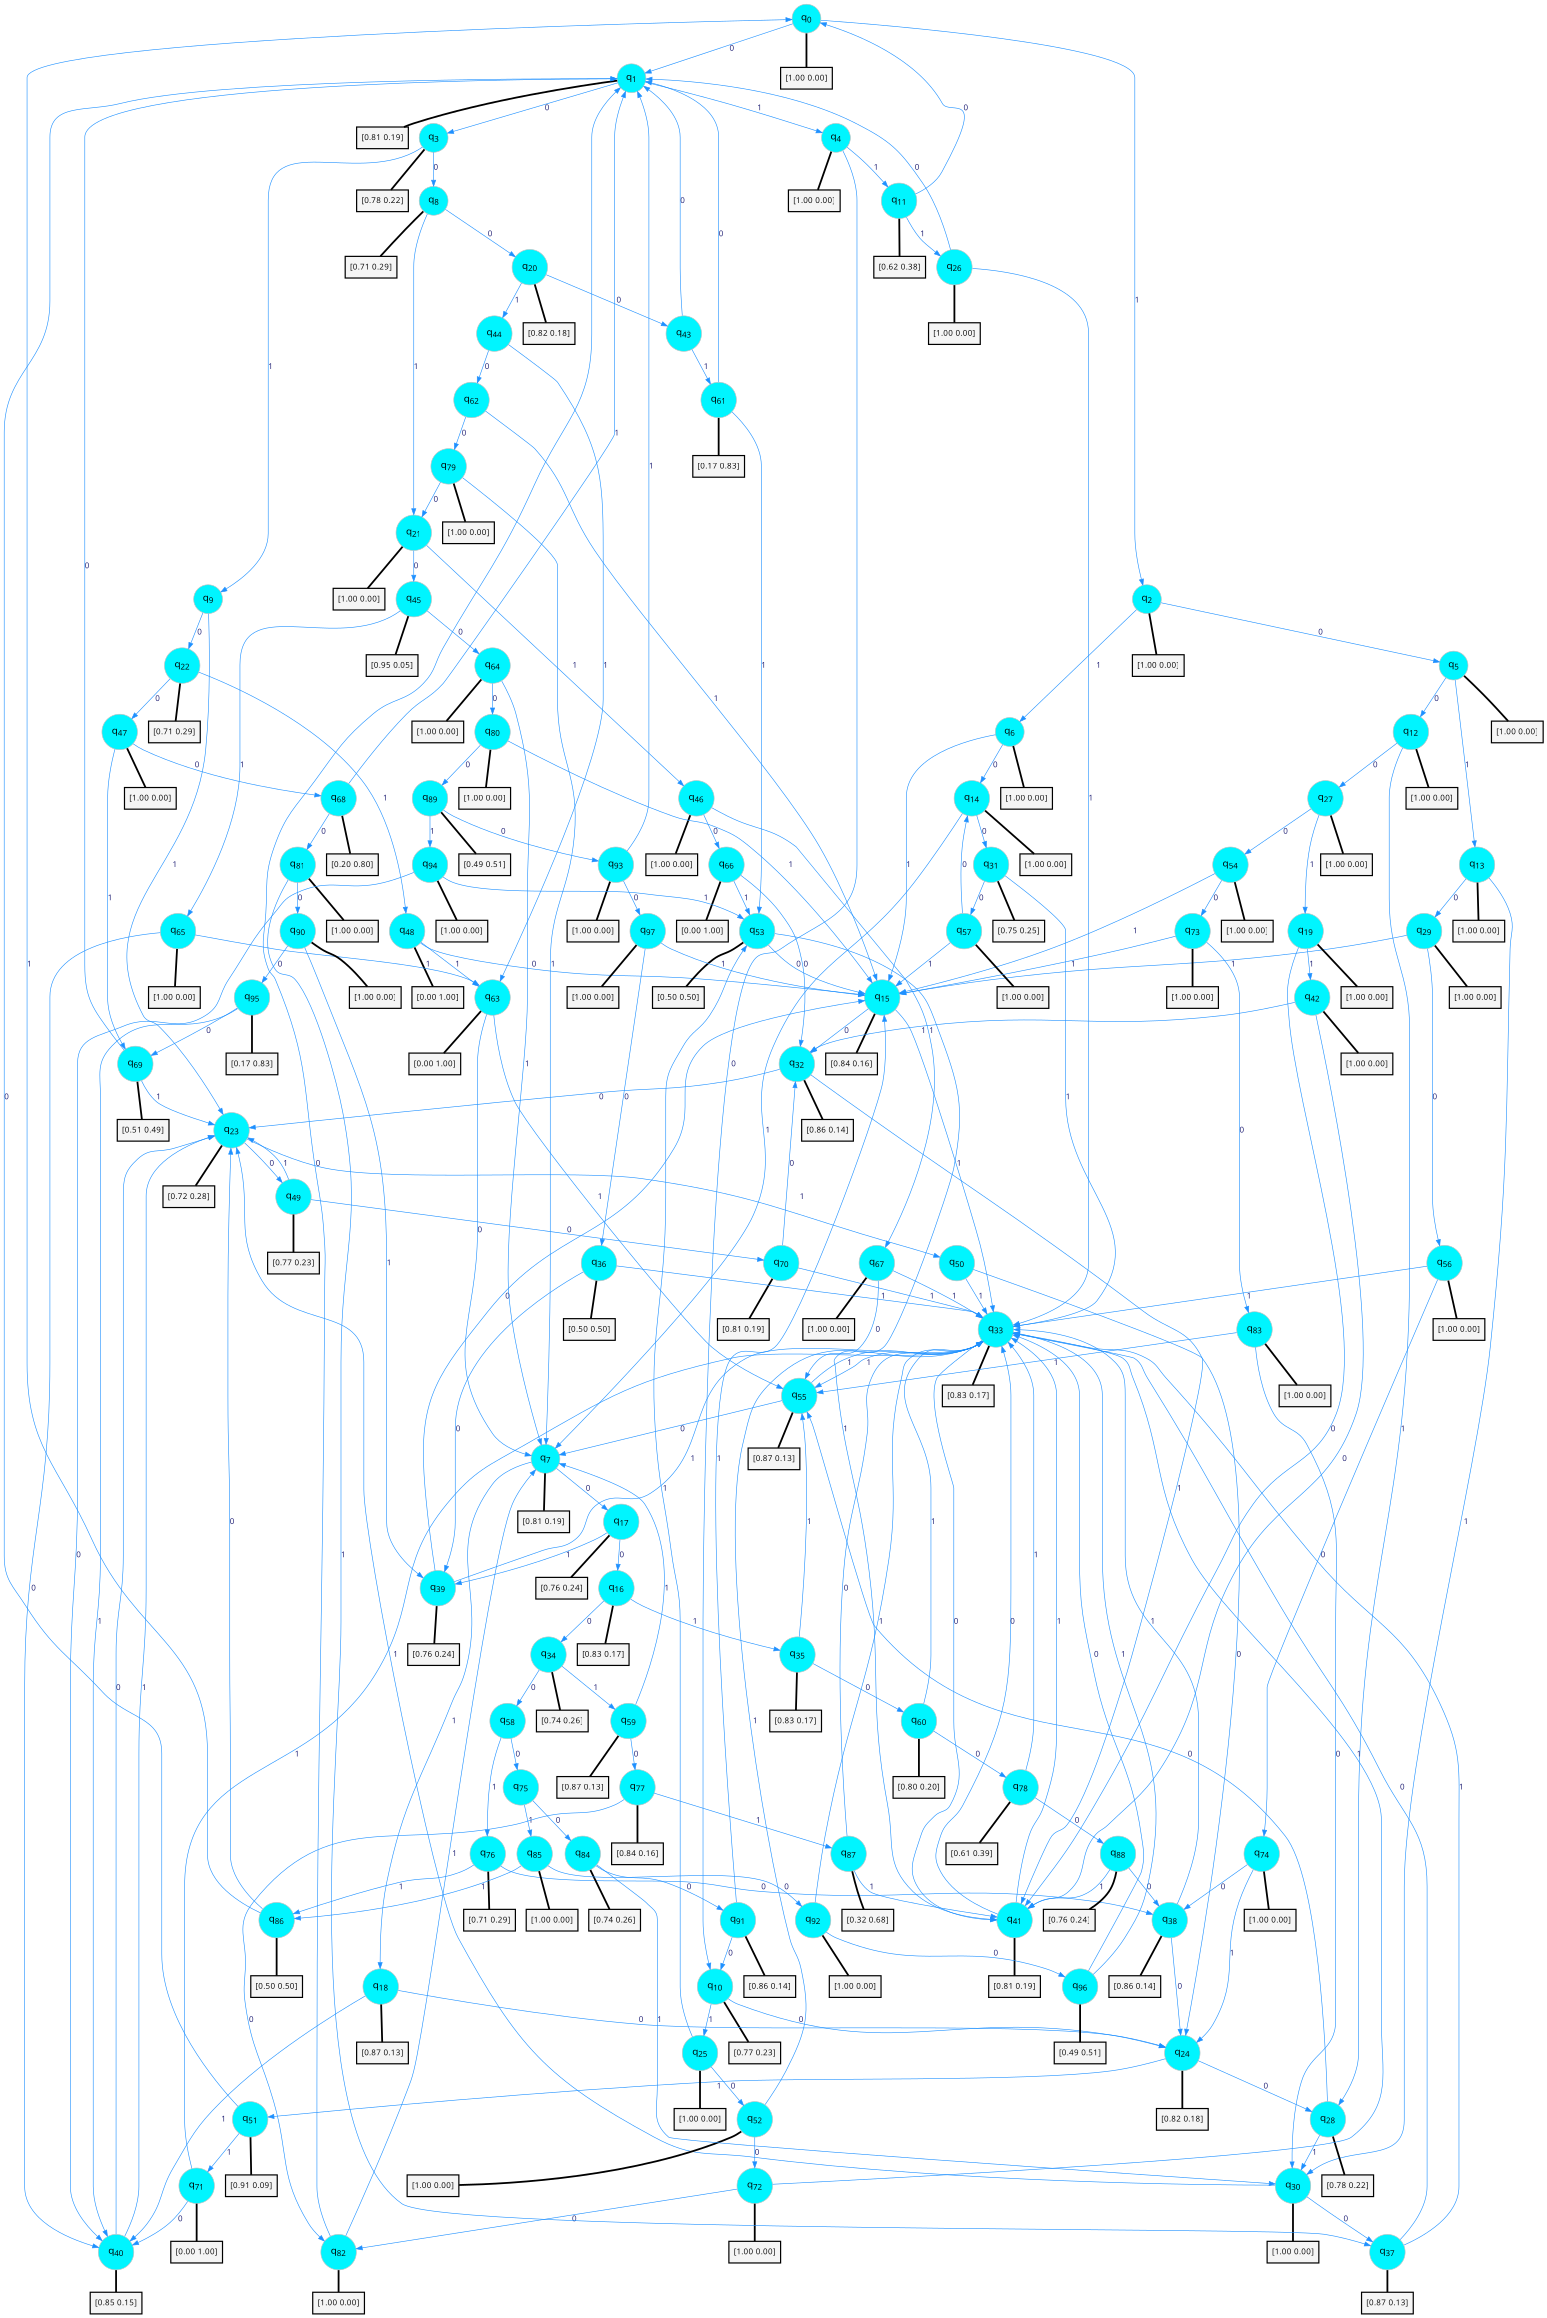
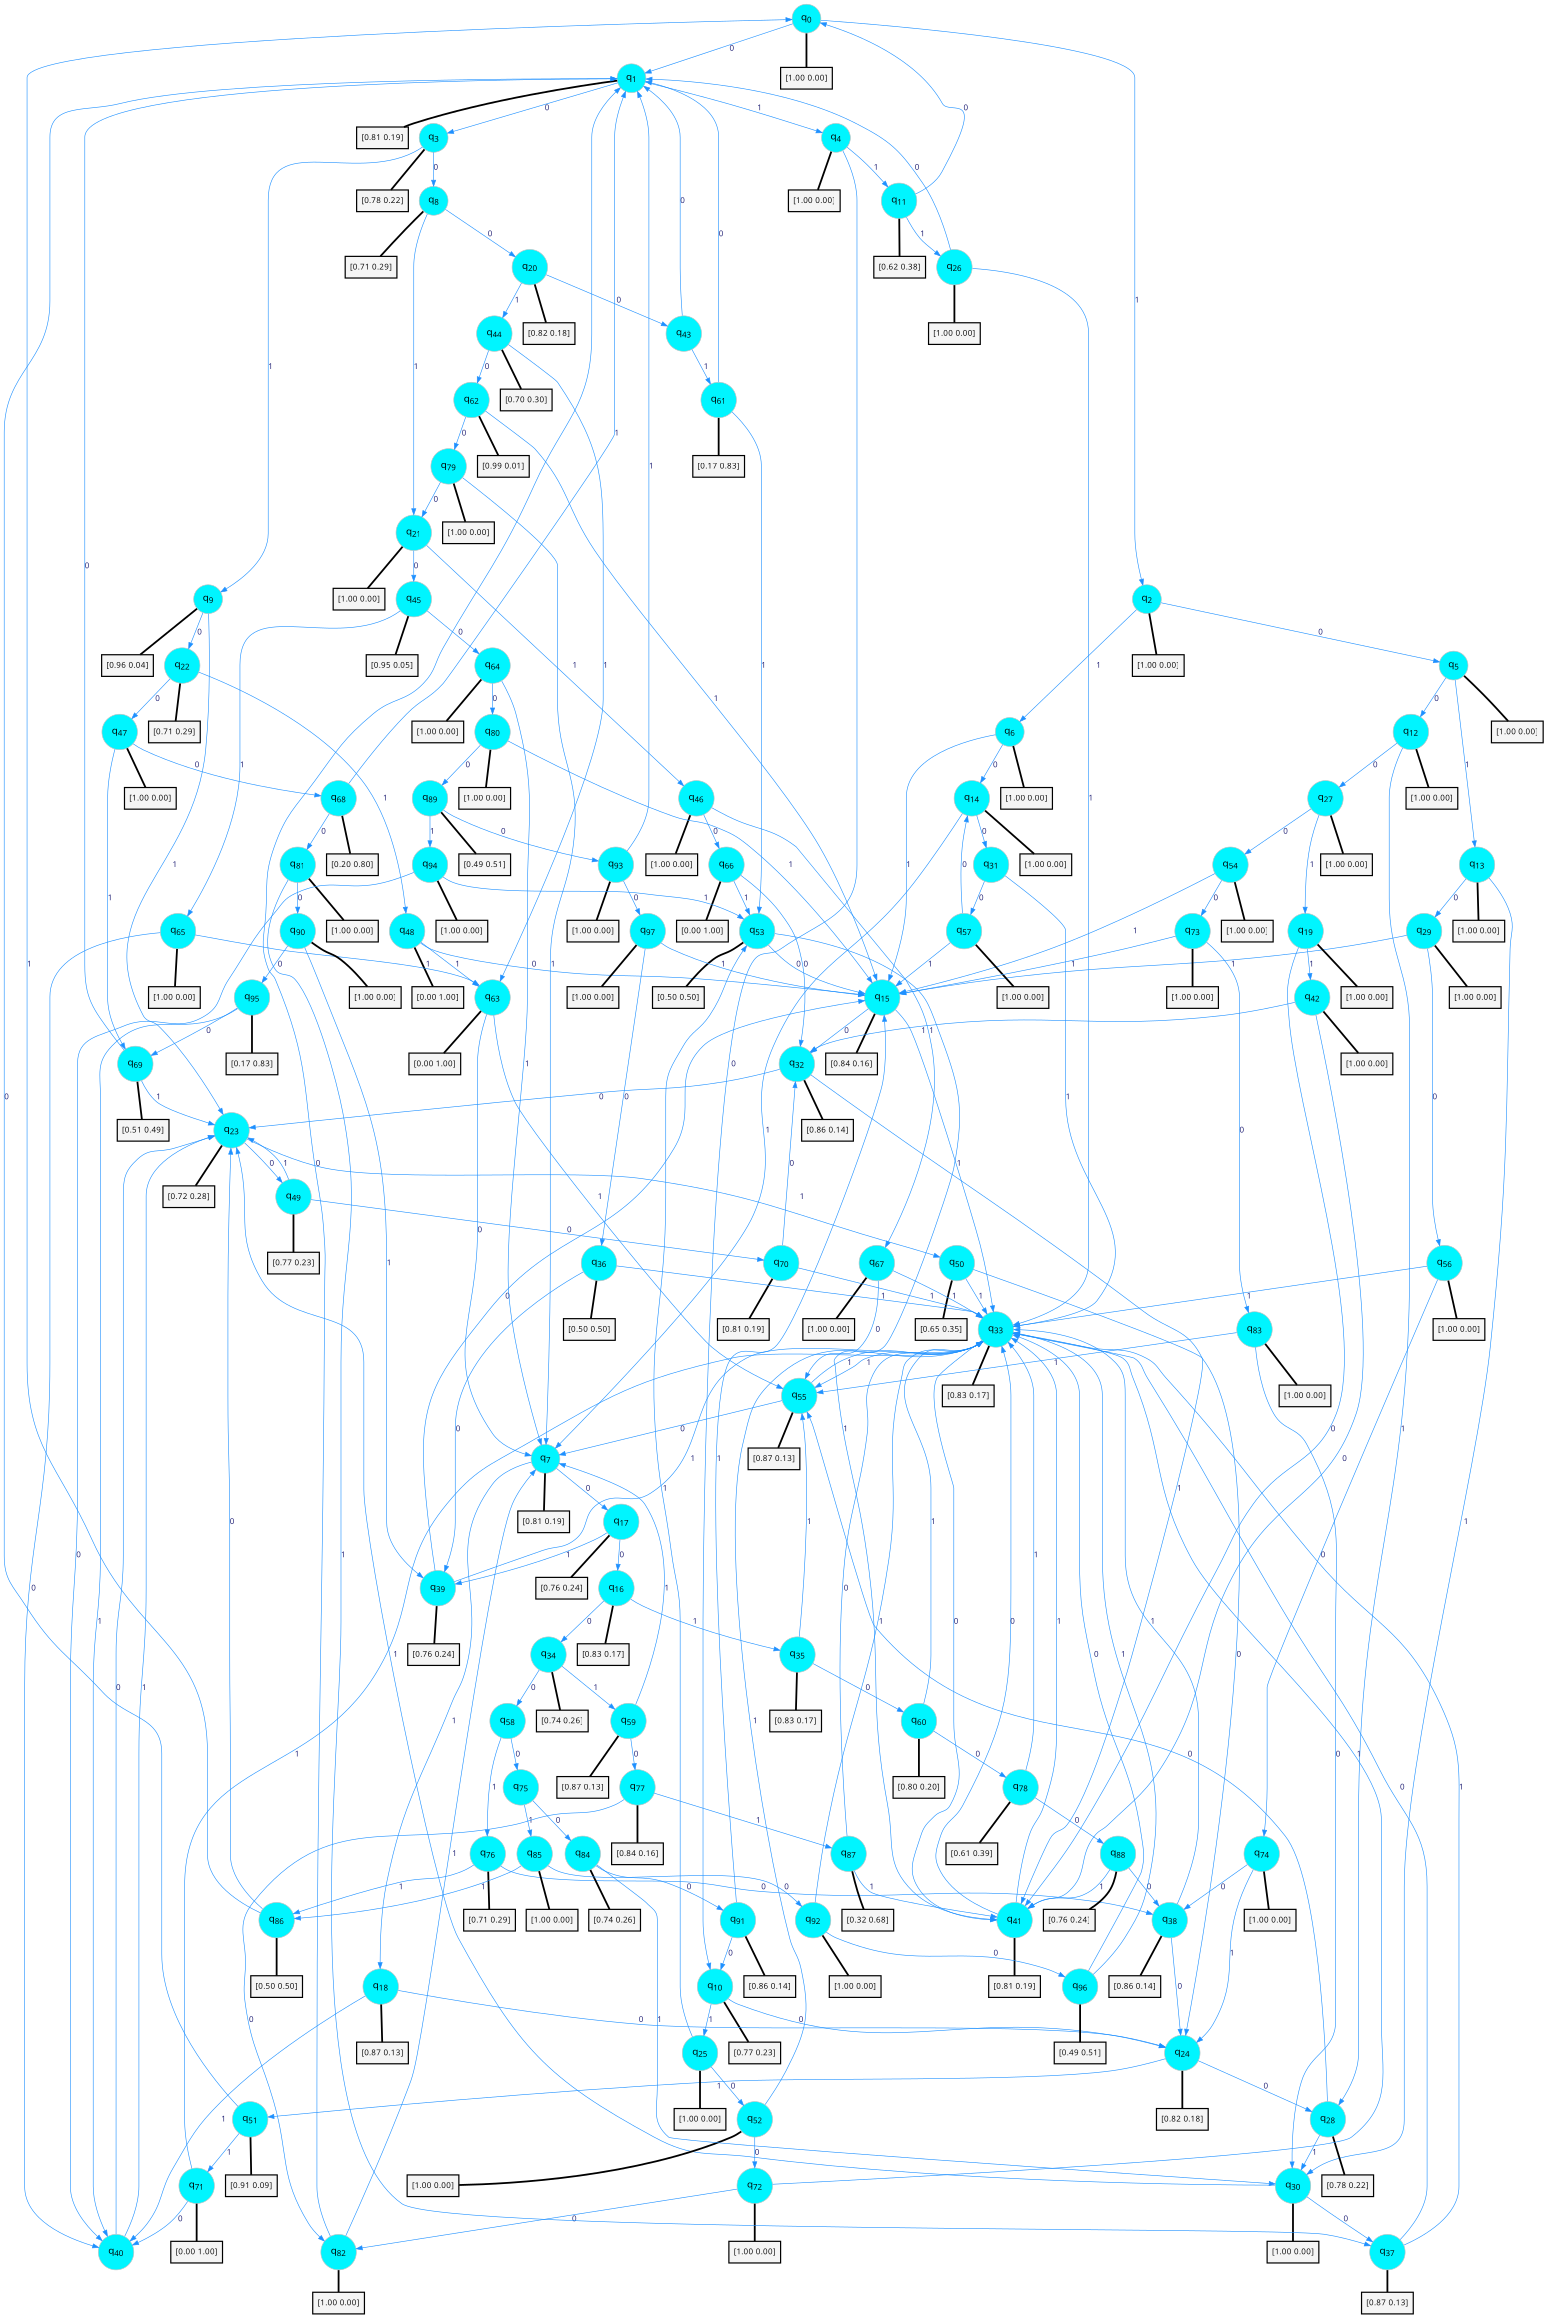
node "[0.70 0.30]": added
node "[0.99 0.01]": added
node "[0.96 0.04]": added
node "[0.75 0.25]": removed
node "[0.65 0.35]": added
node "[0.85 0.15]": removed
